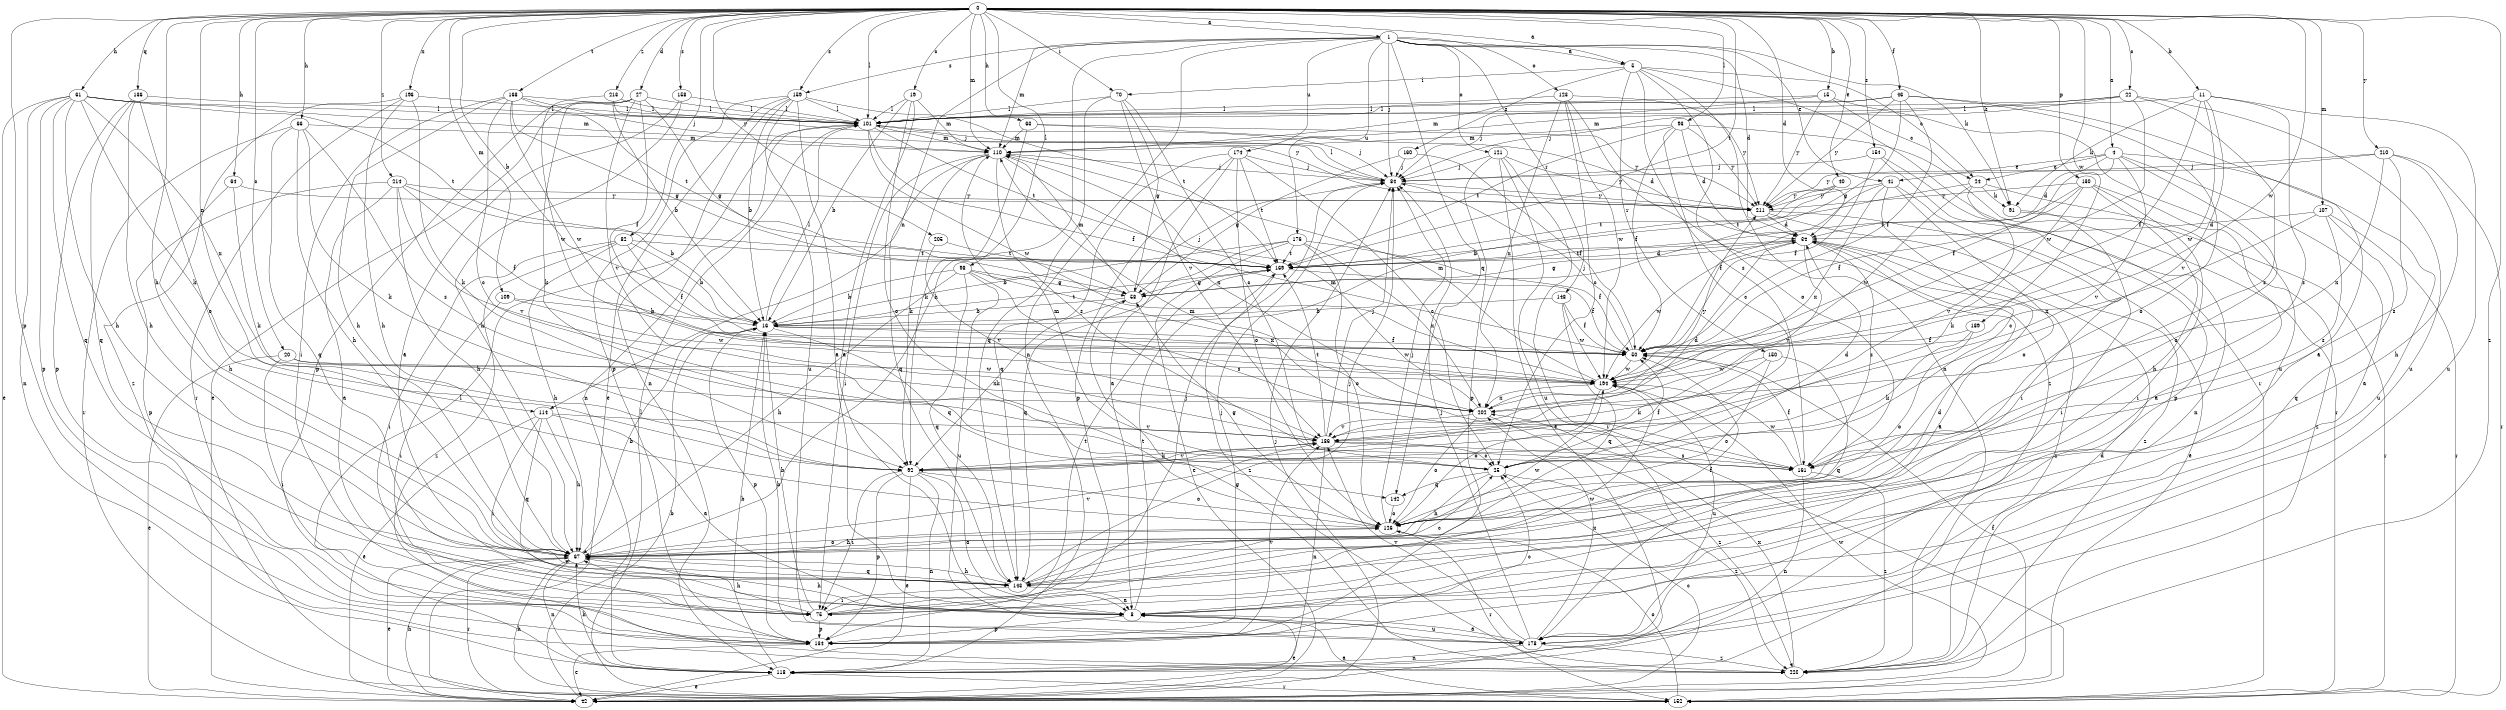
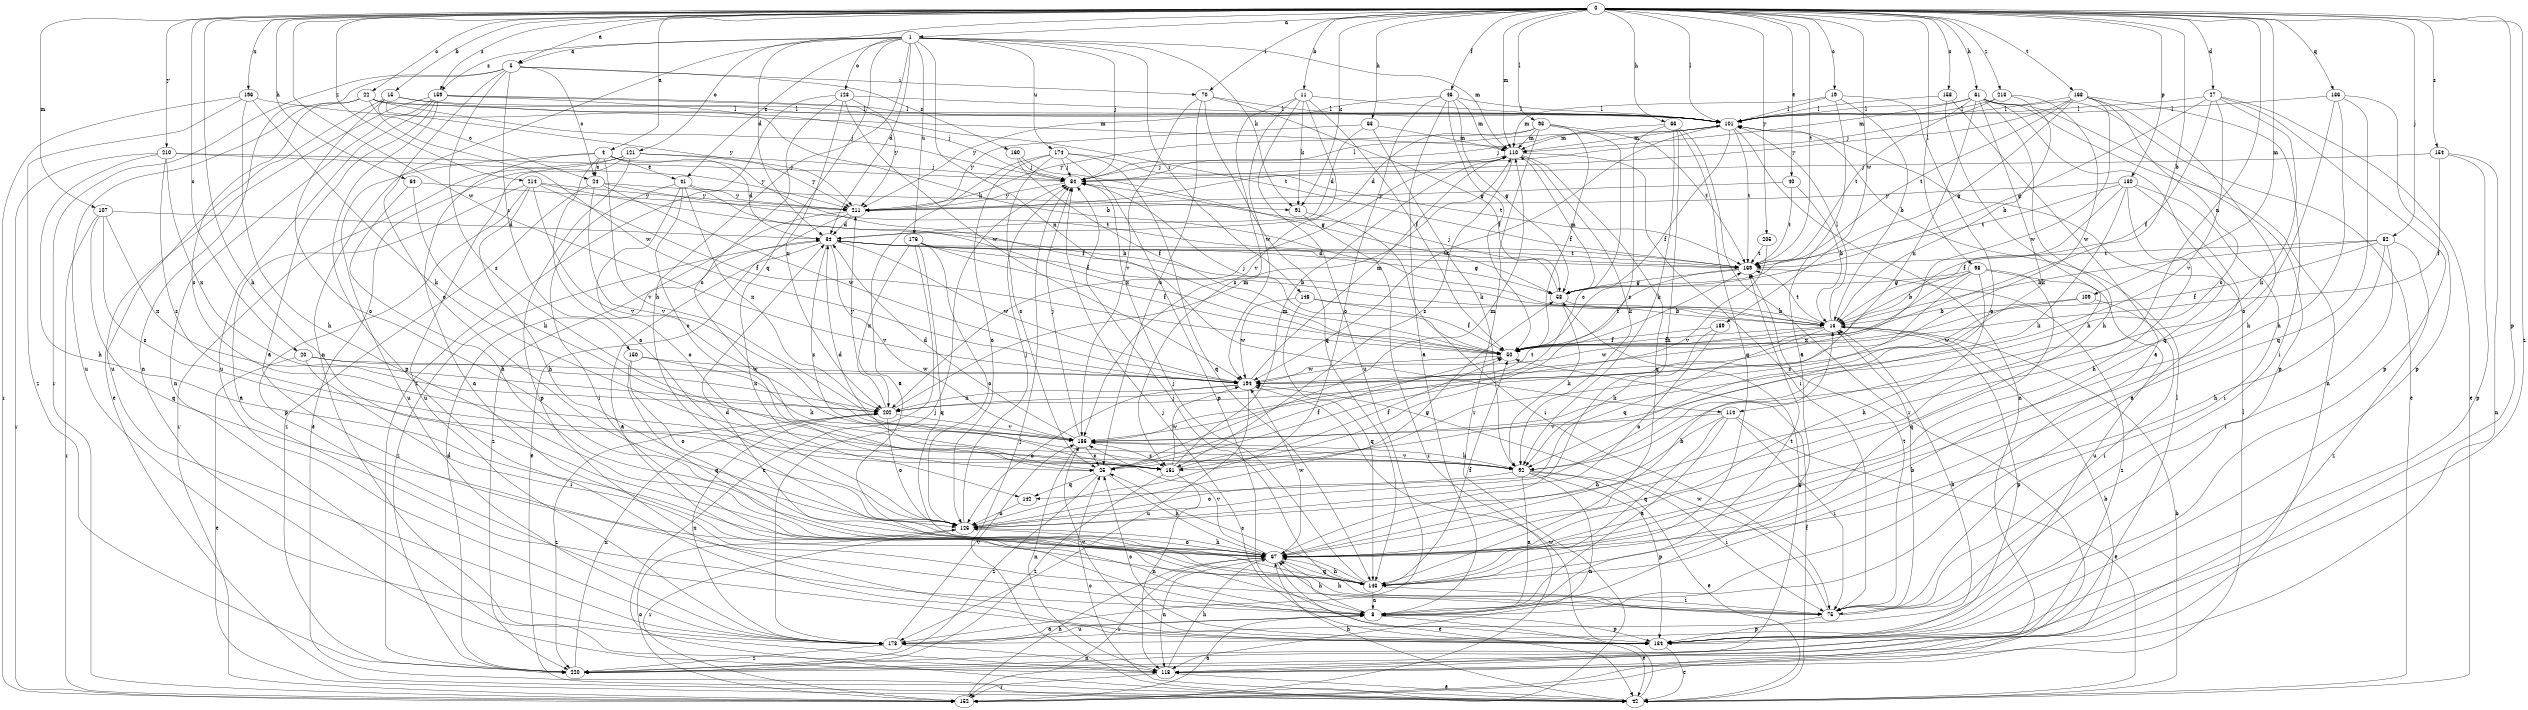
edge "15" -> "126": added, label "o"
